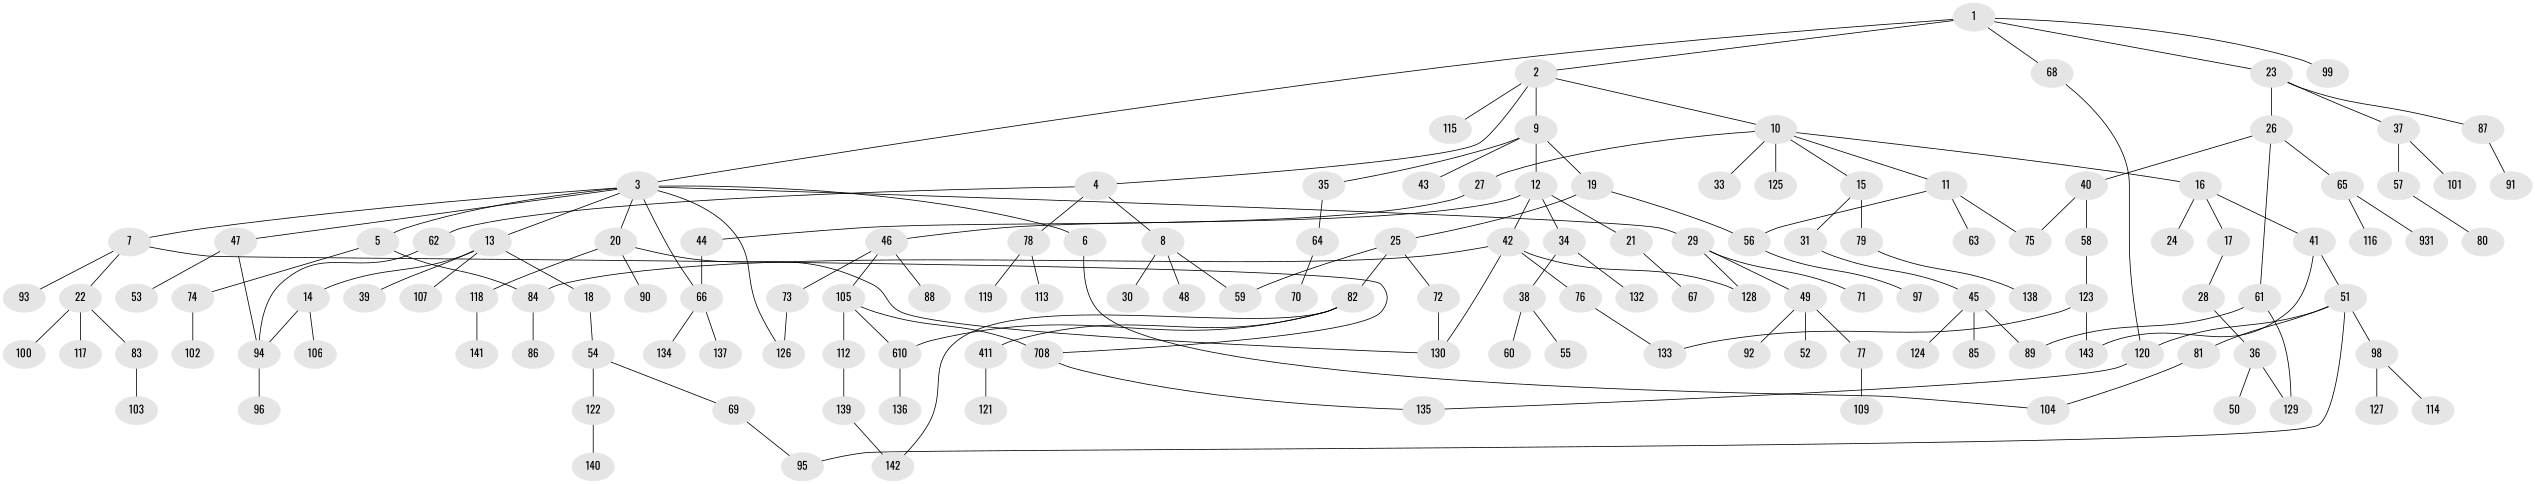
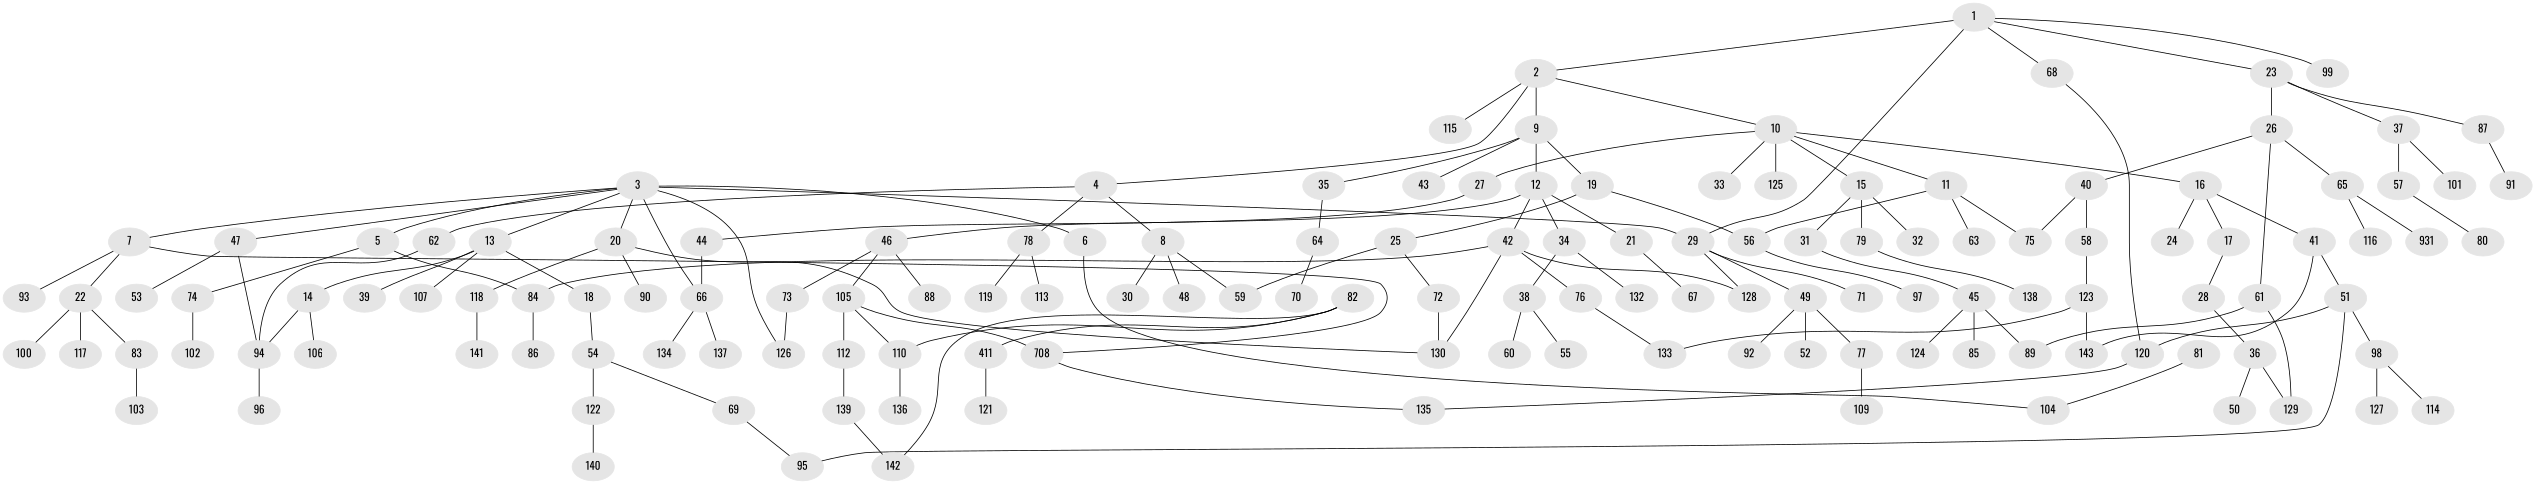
edge "1" -- "3": now "1" -- "29"
node "32": added
edge "25" -- "82": removed
edge "51" -- "81": removed
node "610": label "610" -> "110"
